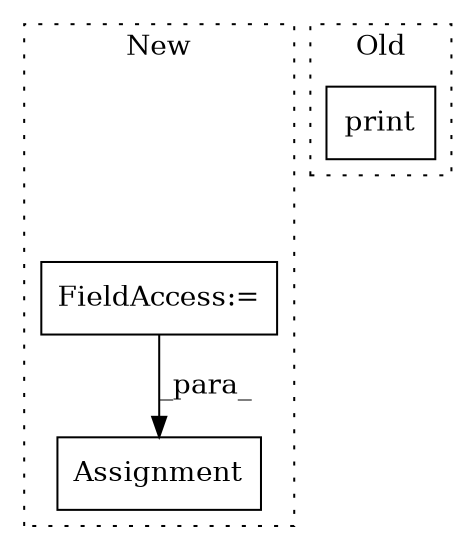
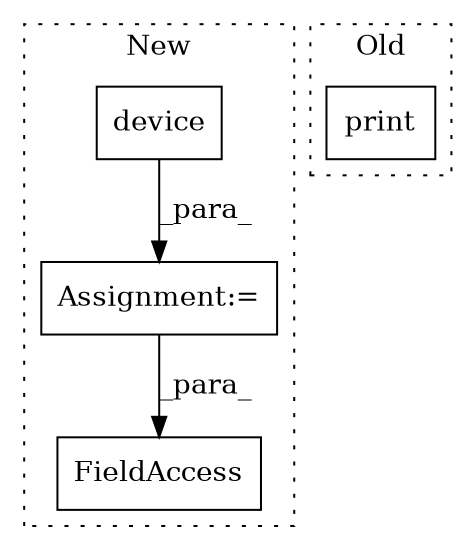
node "device": added
node "FieldAccess:=": label "FieldAccess:=" -> "Assignment:="
node "Assignment": label "Assignment" -> "FieldAccess"
